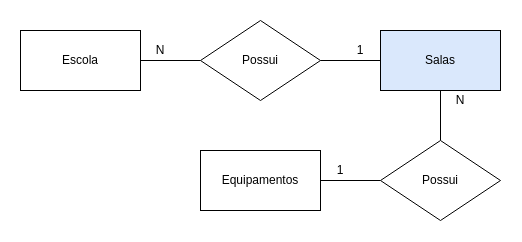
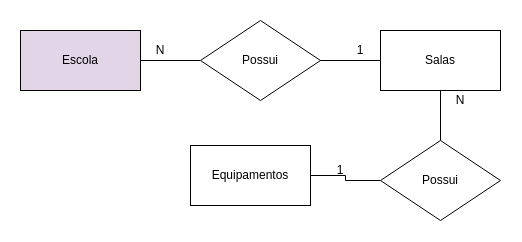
node "Escola": fillcolor #ffffff -> #e1d5e7
node "Salas": fillcolor #dae8fc -> #ffffff
node "Equipamentos": moved (261, 181) -> (251, 176)
